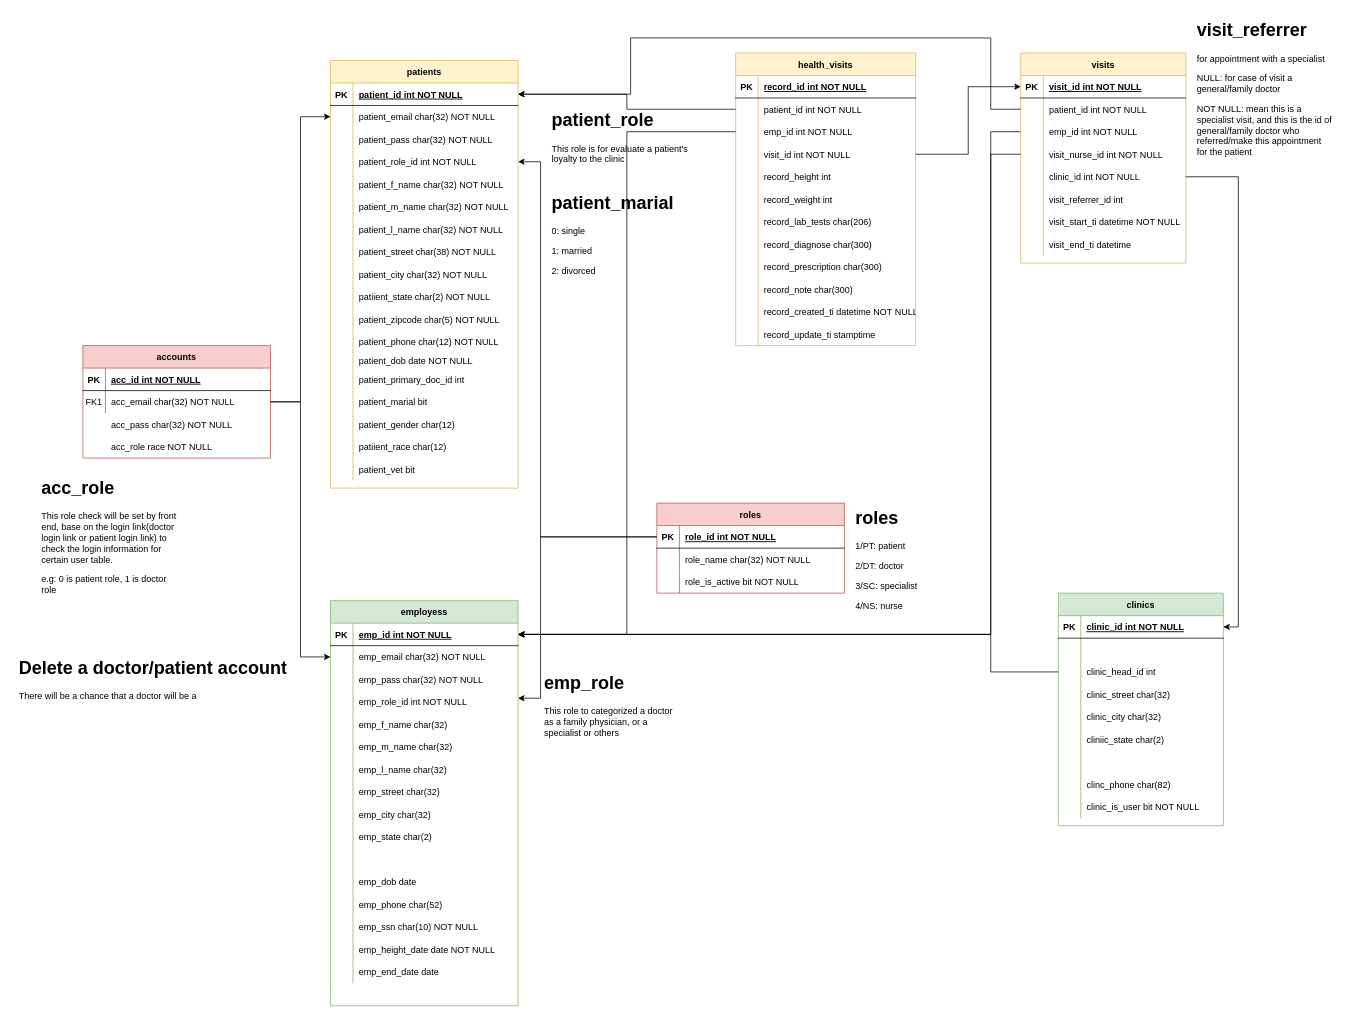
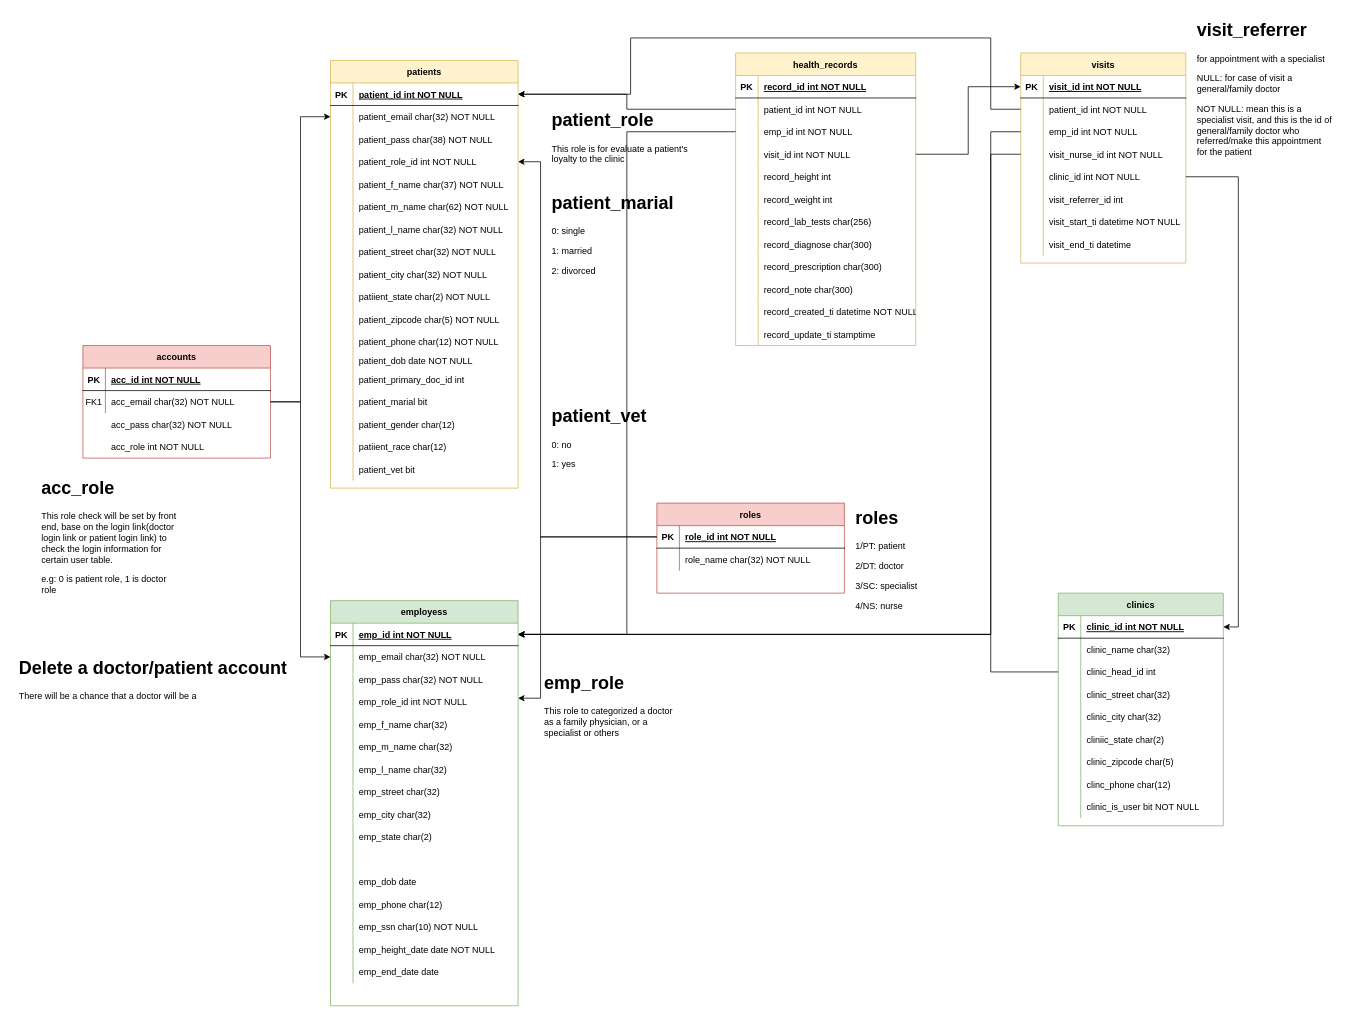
node "health_visits": label "health_visits" -> "health_records"
node "patient_pass char(32) NOT NULL": label "patient_pass char(32) NOT NULL" -> "patient_pass char(38) NOT NULL"
node "patient_f_name char(32) NOT NULL": label "patient_f_name char(32) NOT NULL" -> "patient_f_name char(37) NOT NULL"
node "patient_m_name char(32) NOT NULL": label "patient_m_name char(32) NOT NULL" -> "patient_m_name char(62) NOT NULL"
node "record_lab_tests char(206)": label "record_lab_tests char(206)" -> "record_lab_tests char(256)"
node "patient_street char(38) NOT NULL": label "patient_street char(38) NOT NULL" -> "patient_street char(32) NOT NULL"
node "patient_vet0: no 1: yes": added
node "acc_role race NOT NULL": label "acc_role race NOT NULL" -> "acc_role int NOT NULL"
node "role_is_active bit NOT NULL": removed
node "clinic_name char(32)": added
node "clinic_zipcode char(5)": added
node "clinc_phone char(82)": label "clinc_phone char(82)" -> "clinc_phone char(12)"
node "emp_phone char(52)": label "emp_phone char(52)" -> "emp_phone char(12)"
